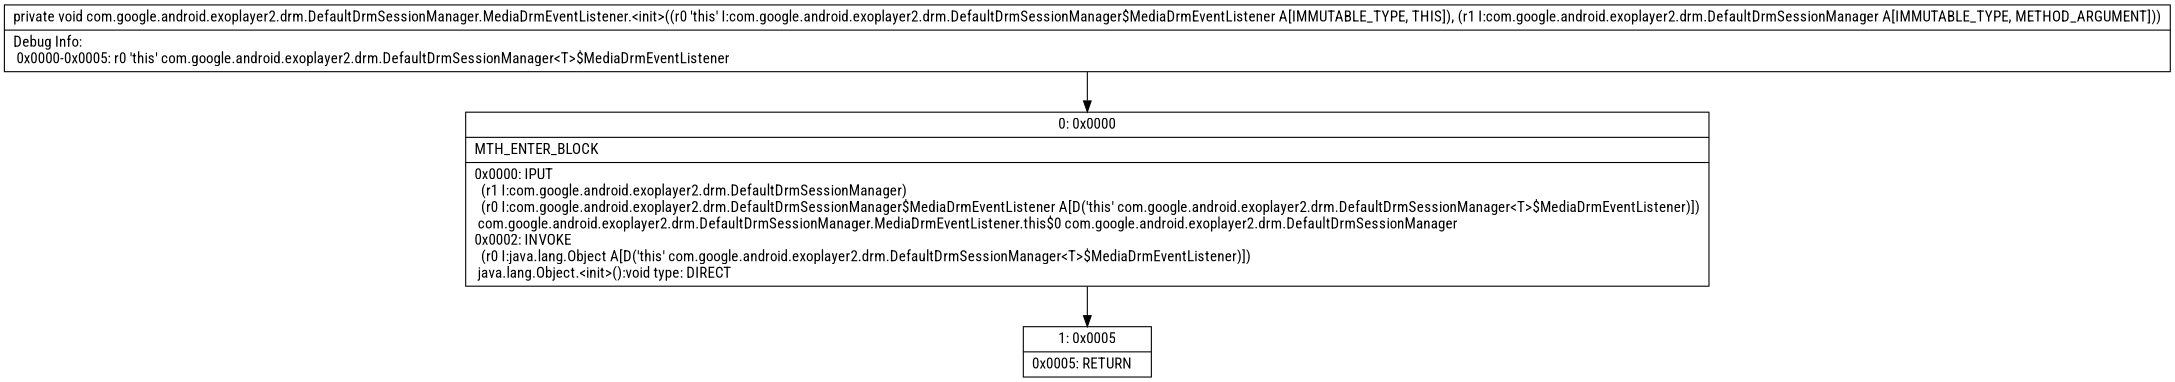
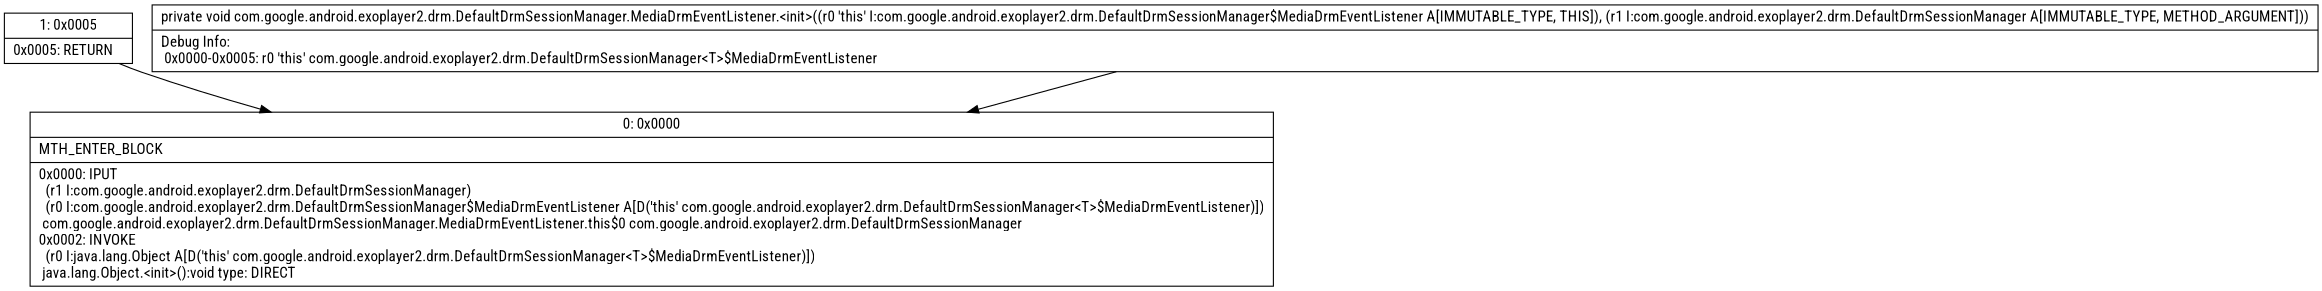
edge "0: 0x0000" -> "1: 0x0005": reversed
